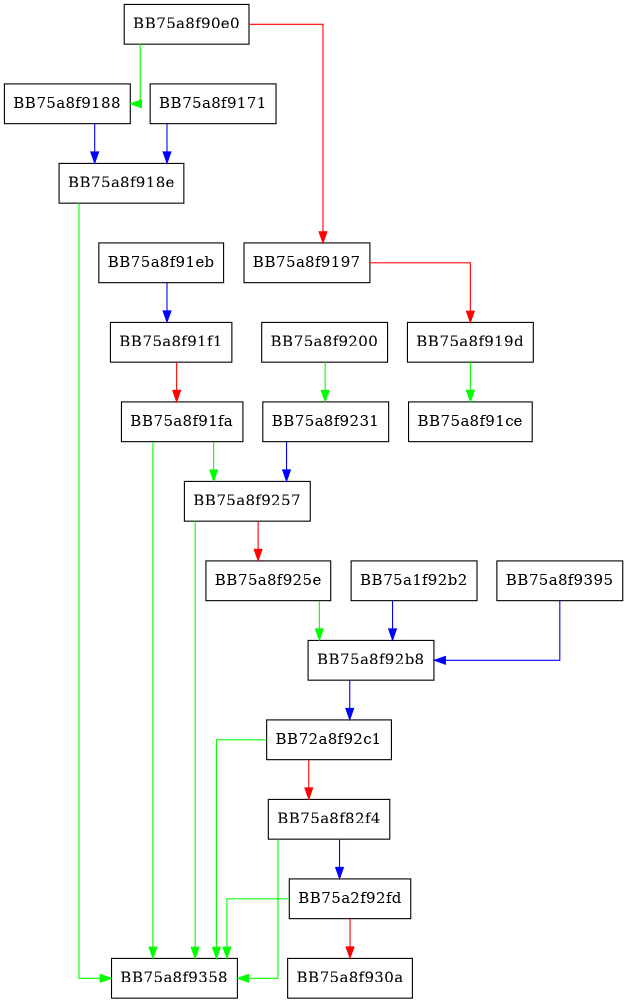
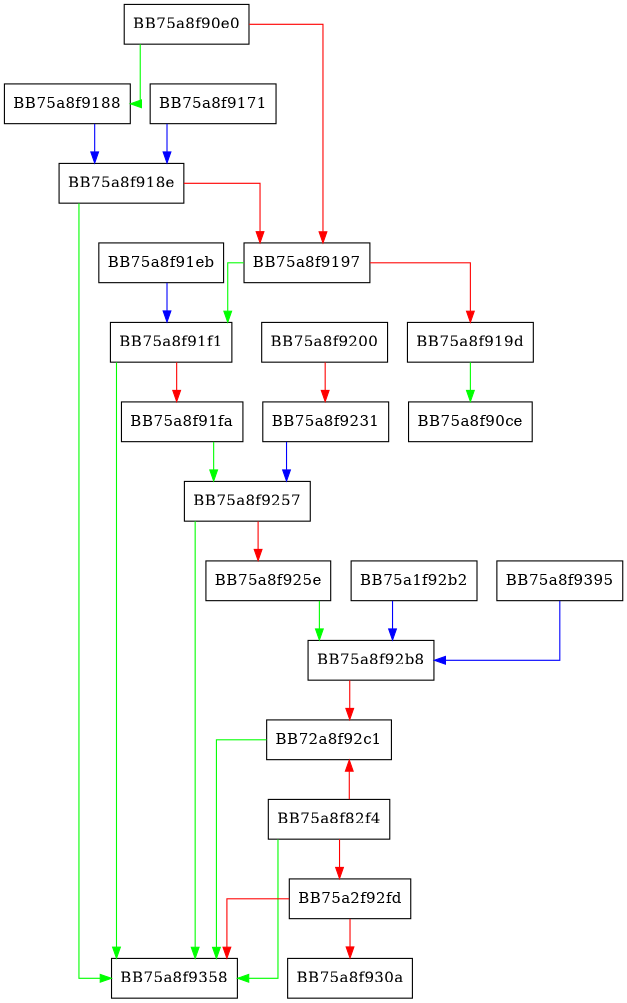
edge "BB75a8f918e" -> "BB75a8f9197": added
edge "BB75a8f9197" -> "BB75a8f91f1": added
edge "BB75a8f9200" -> "BB75a8f9231": color green -> red
node "BB75a8f91ce": label "BB75a8f91ce" -> "BB75a8f90ce"
edge "BB75a8f92b8" -> "BB72a8f92c1": color blue -> red
edge "BB75a8f91fa" -> "BB75a8f9358": now "BB75a8f91f1" -> "BB75a8f9358"
edge "BB72a8f92c1" -> "BB75a8f82f4": reversed
edge "BB75a8f82f4" -> "BB75a2f92fd": color blue -> red
edge "BB75a2f92fd" -> "BB75a8f9358": color green -> red
